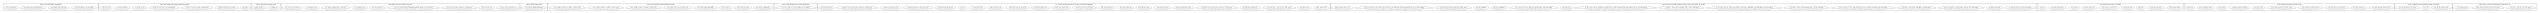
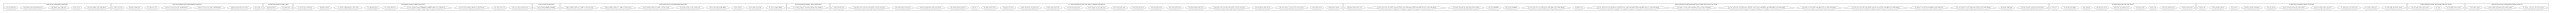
node "ticks_not_0": added
